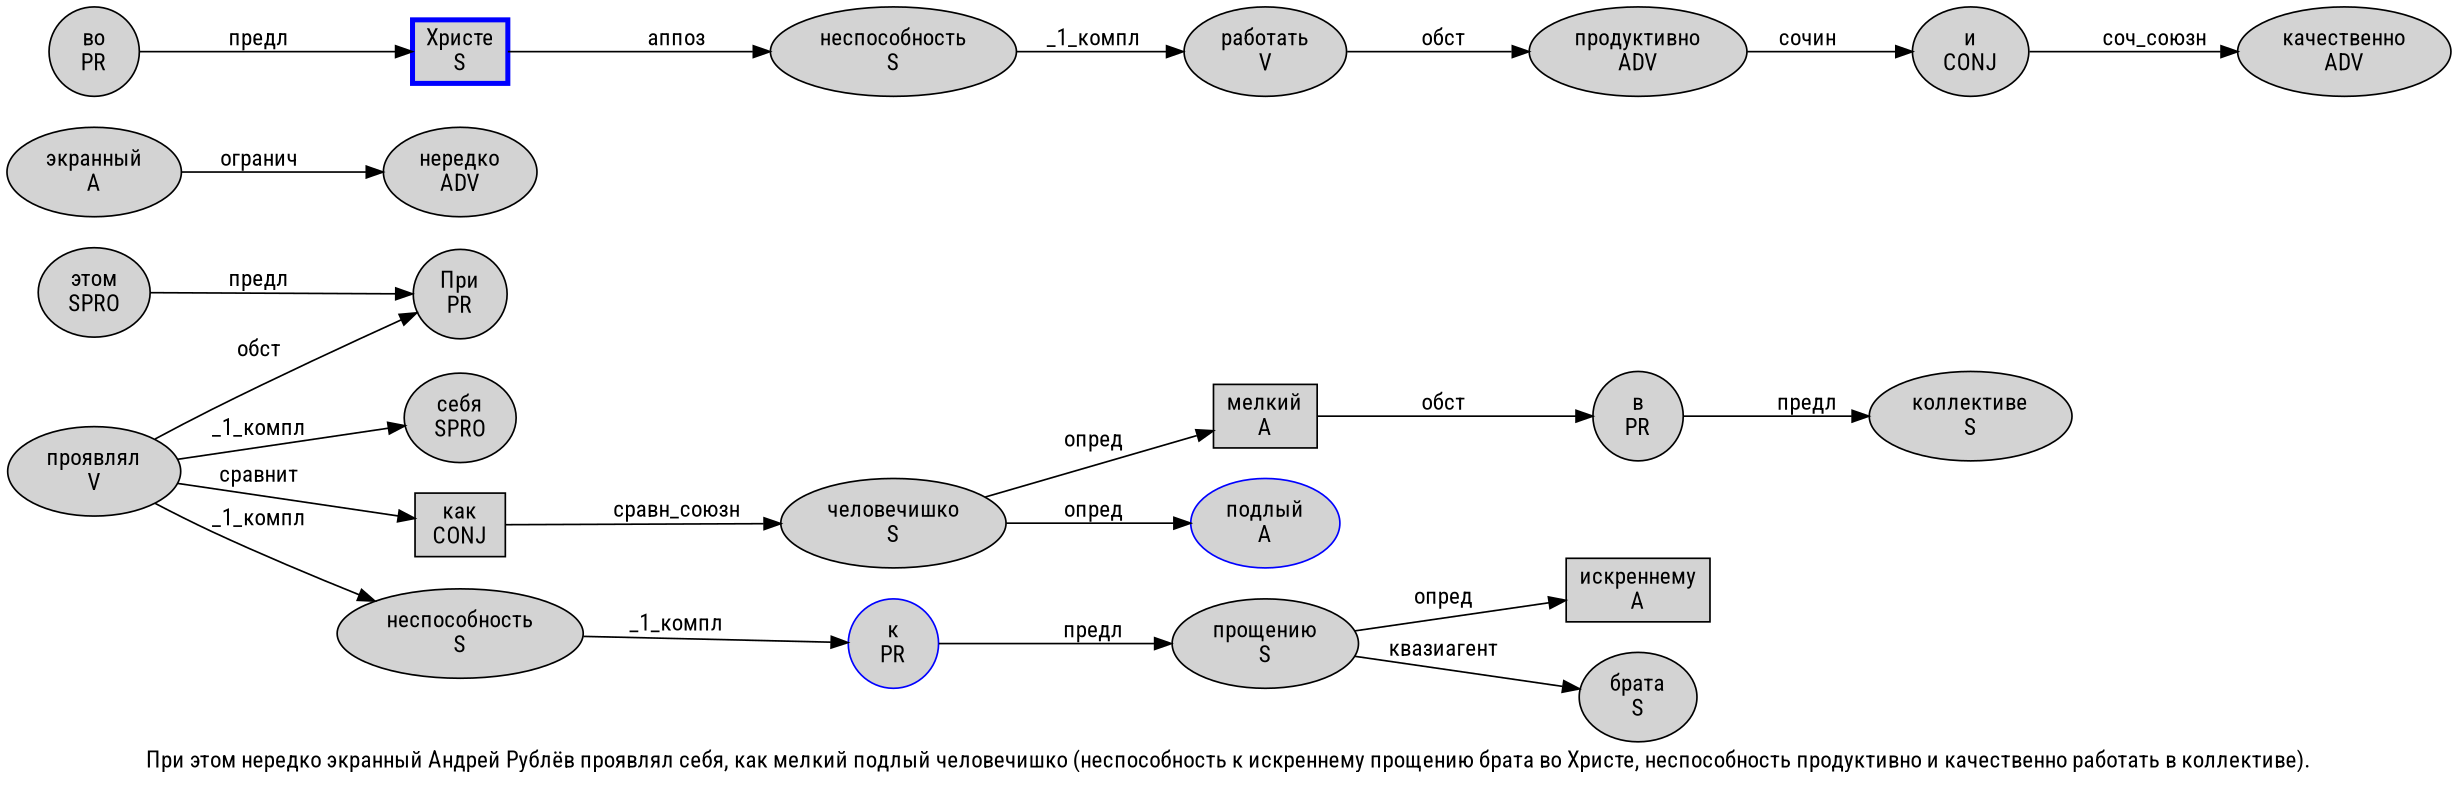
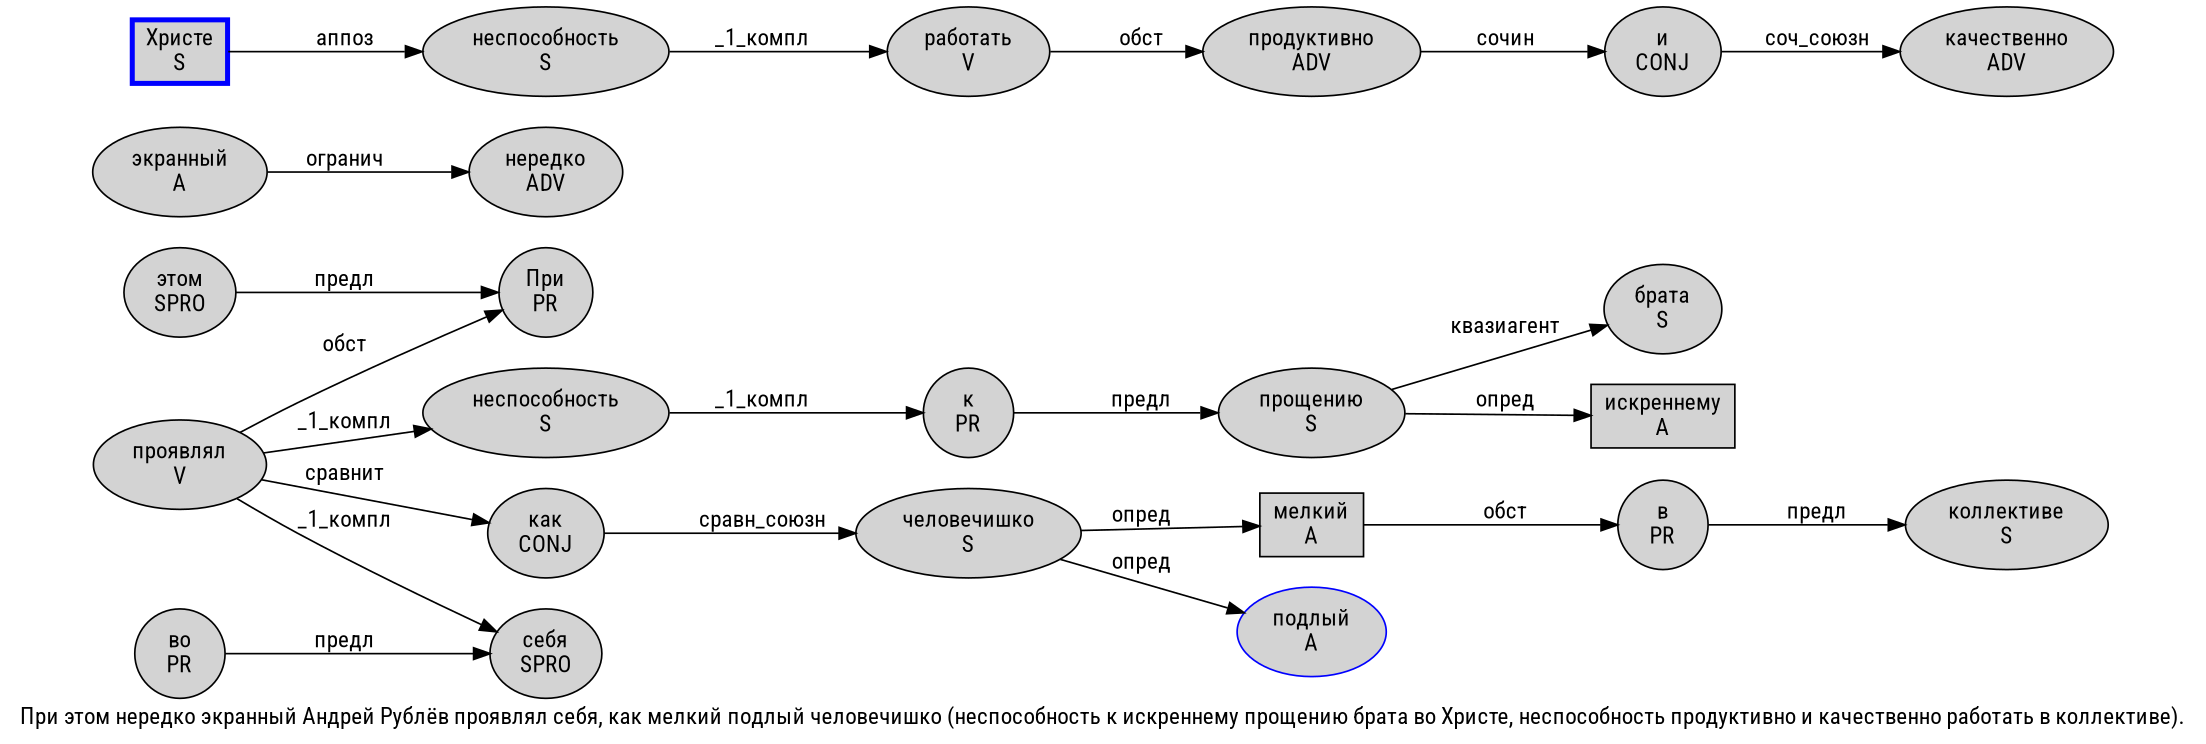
edge "во PR" -> "Христе S": now "во PR" -> "себя SPRO"
node "как CONJ": shape box -> ellipse
node "к PR": color blue -> black
